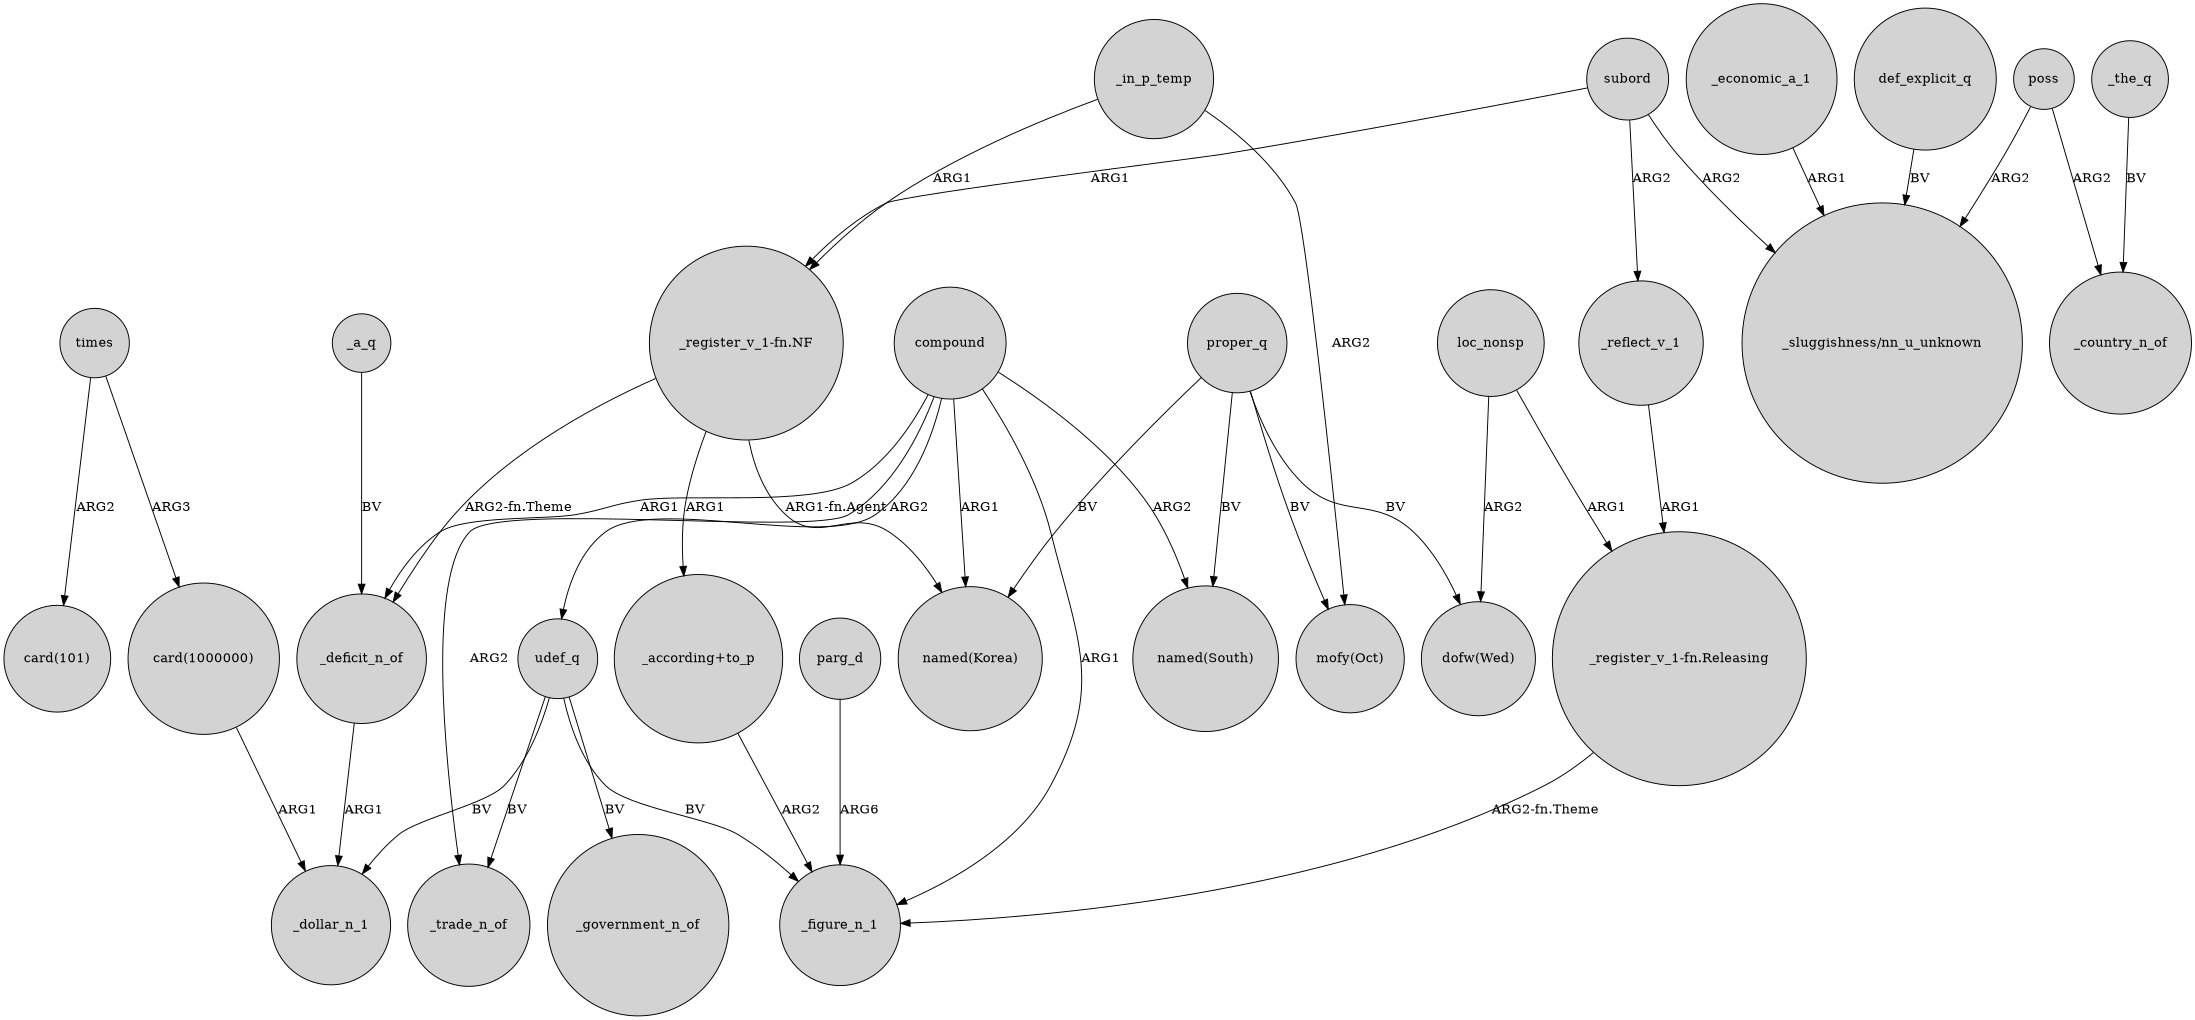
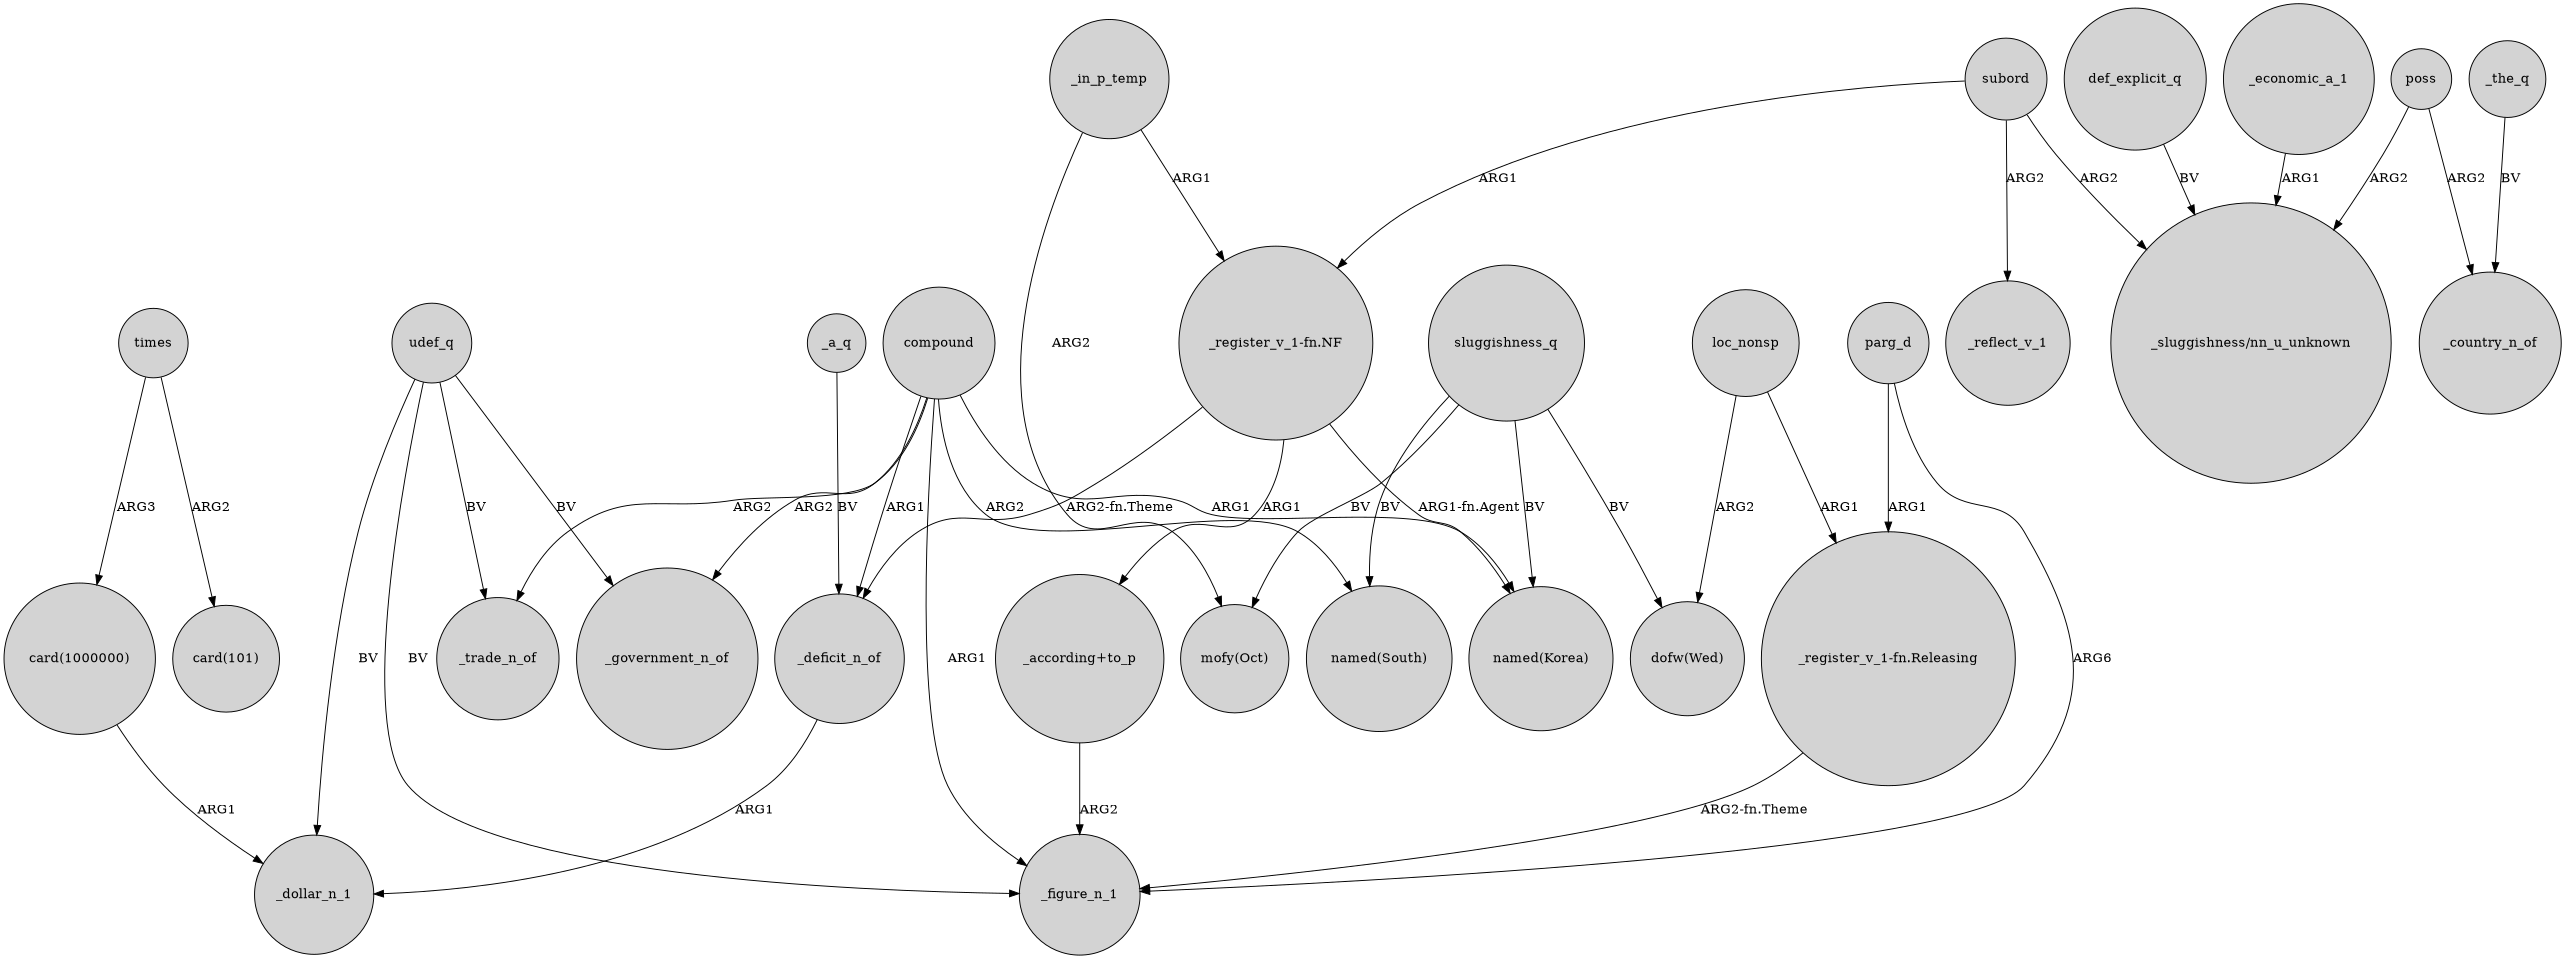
node "proper_q": label "proper_q" -> "sluggishness_q"
edge "_reflect_v_1" -> "_register_v_1-fn.Releasing": now "parg_d" -> "_register_v_1-fn.Releasing"
edge "compound" -> "udef_q": now "compound" -> "_government_n_of"
